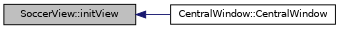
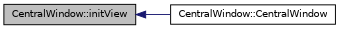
node "SoccerView::initView": label "SoccerView::initView" -> "CentralWindow::initView"
